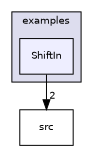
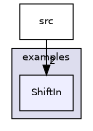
edge "ShiftIn" -> "src": reversed
